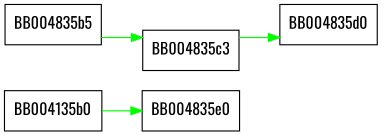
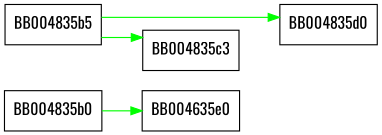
edge "BB004835c3" -> "BB004835d0": now "BB004835b5" -> "BB004835d0"
node "BB004135b0": label "BB004135b0" -> "BB004835b0"
node "BB004835e0": label "BB004835e0" -> "BB004635e0"
